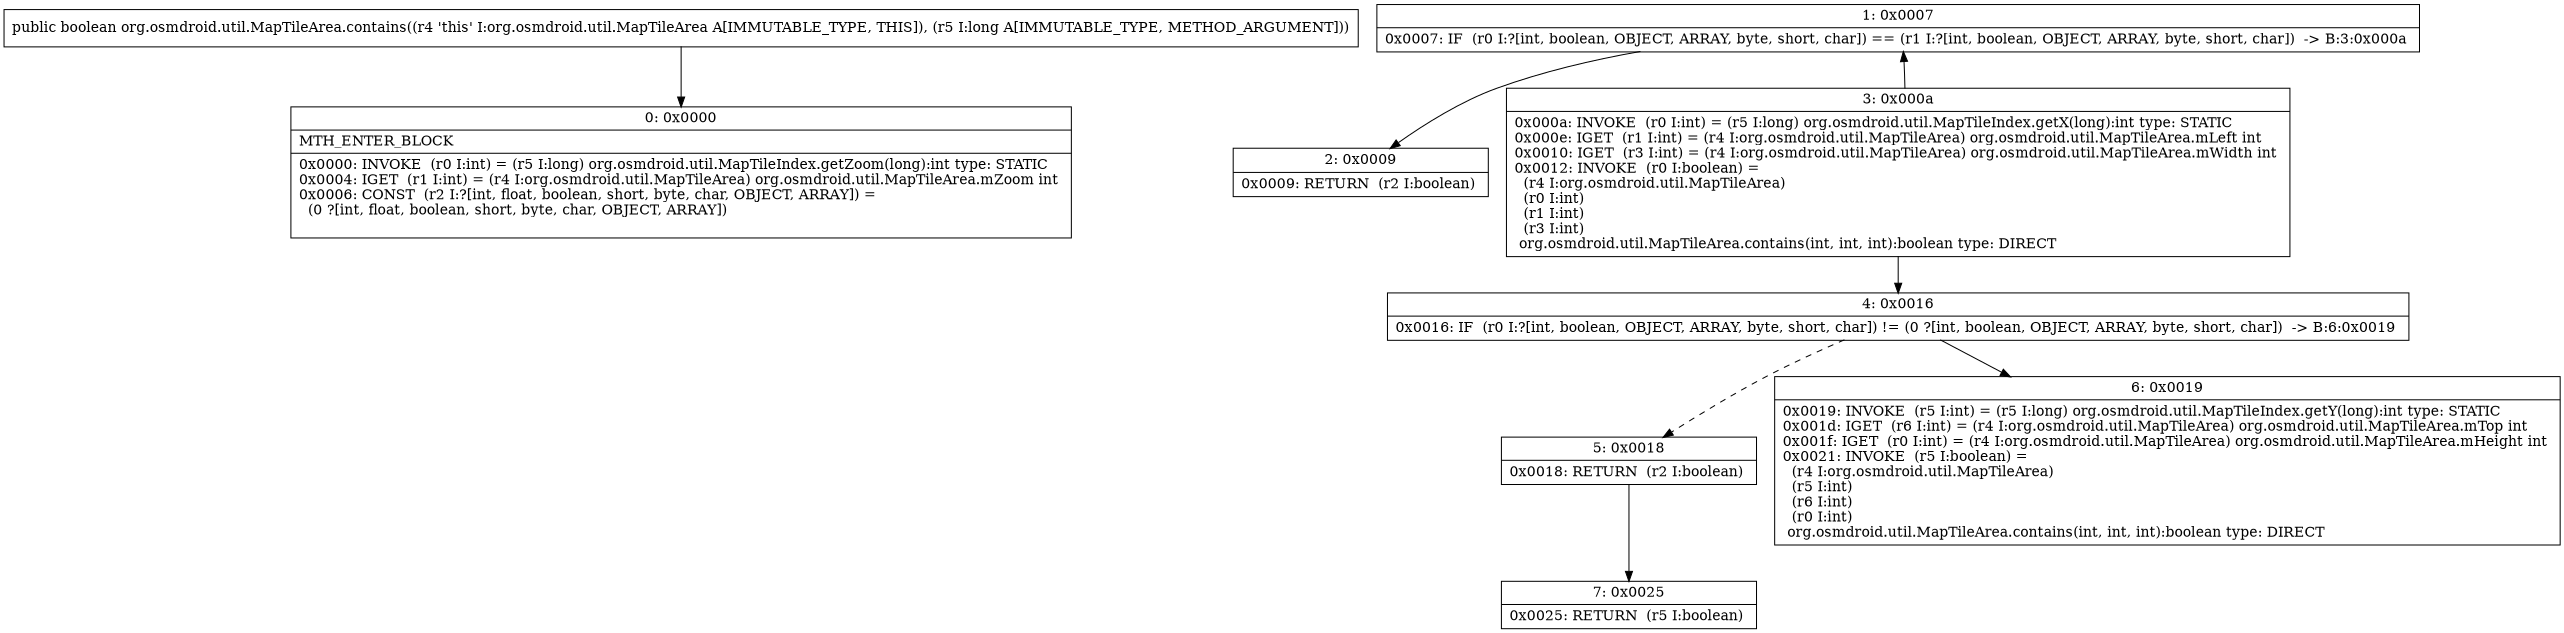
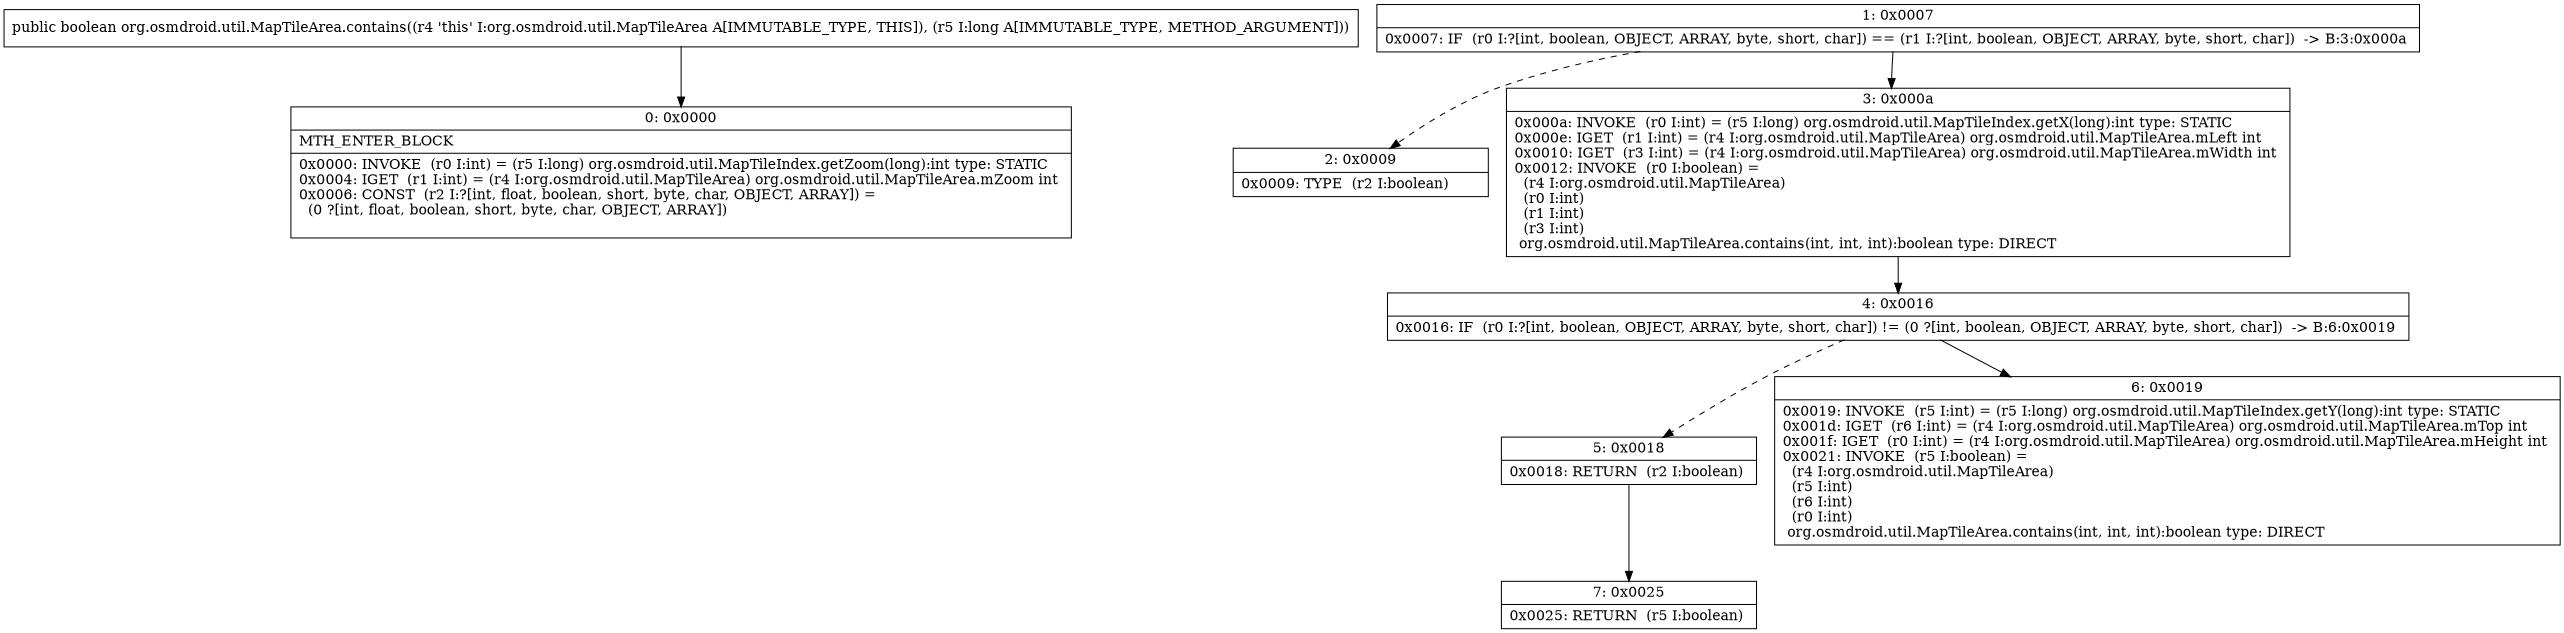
edge "3: 0x000a" -> "1: 0x0007": reversed
edge "1: 0x0007" -> "2: 0x0009": style solid -> dashed
node "2: 0x0009": text "0x0009: RETURN  (r2 I:boolean)" -> "0x0009: TYPE  (r2 I:boolean)"
